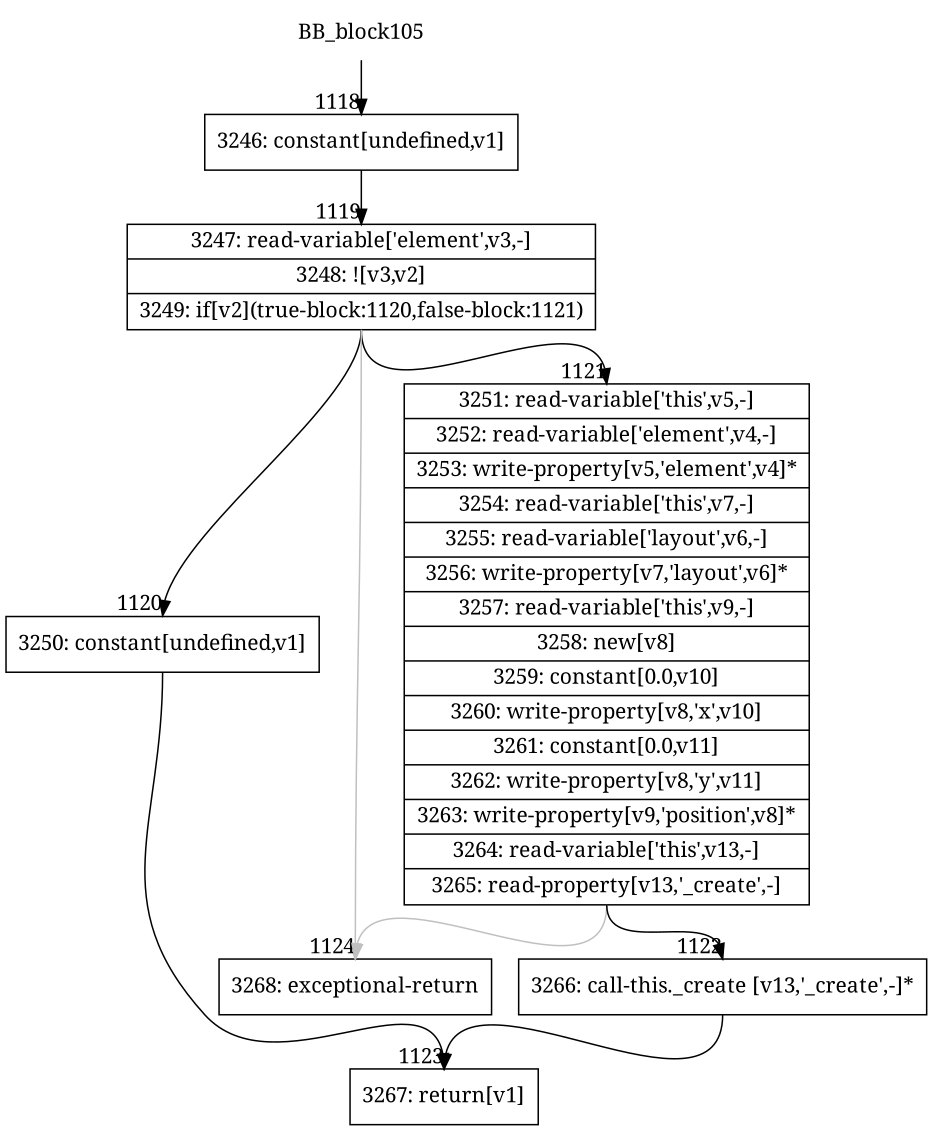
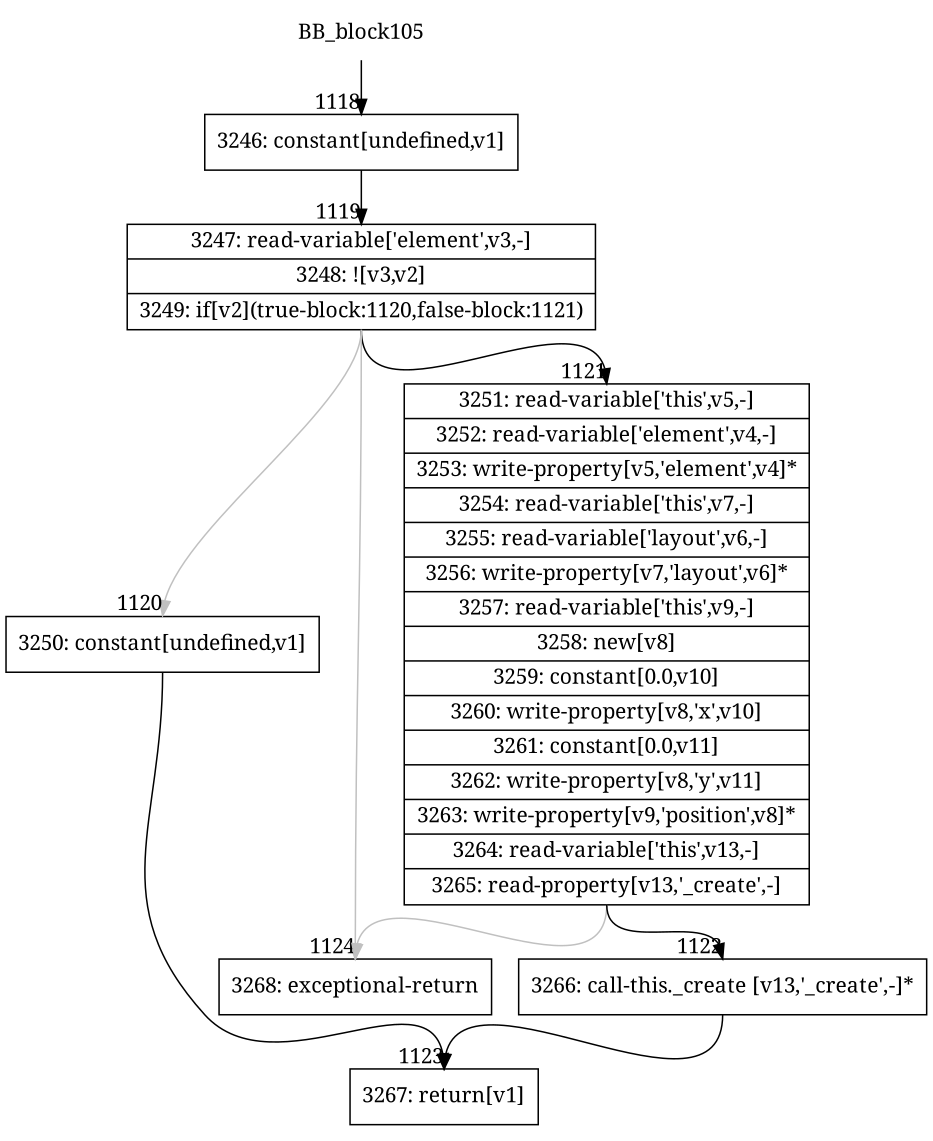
edge "3247: read-variable['element',v3,-]" -> "3250: constant[undefined,v1]": color black -> gray
